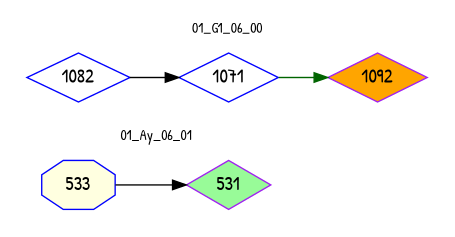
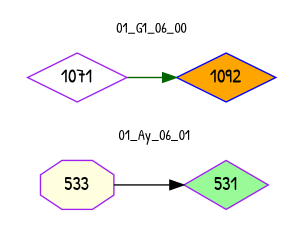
node "1082": removed
node "1071": color blue -> purple
node "1092": color purple -> blue
node "533": color blue -> purple
